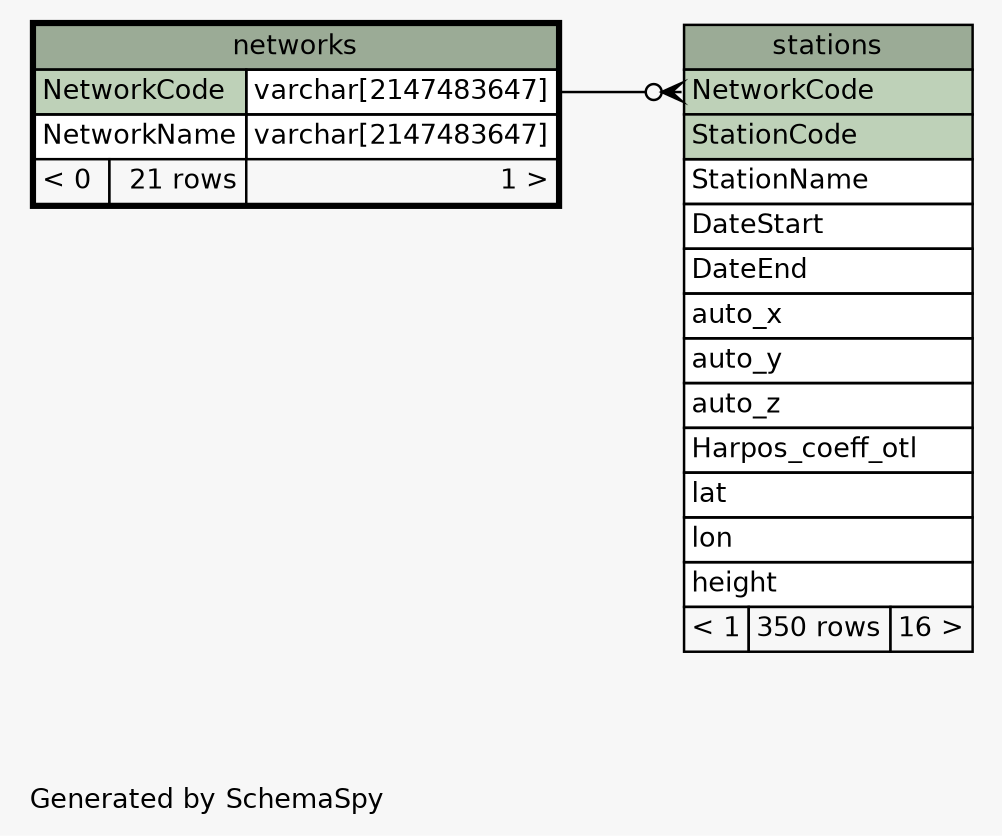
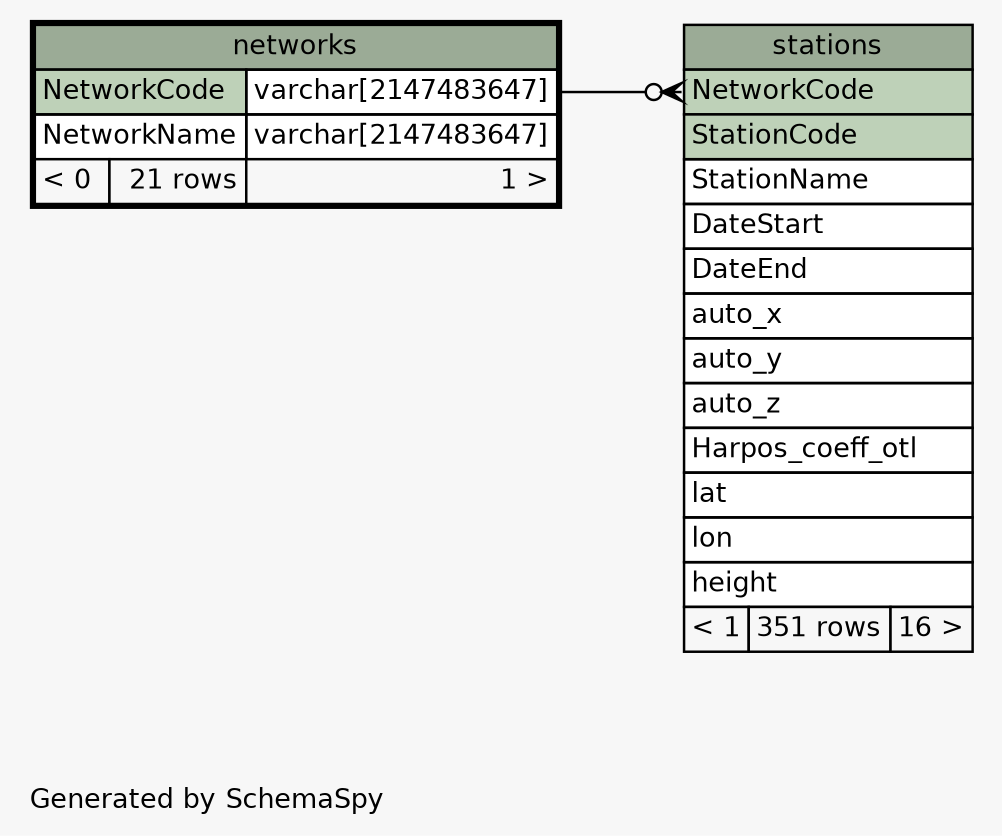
node "stations": text "350 rows" -> "351 rows"
